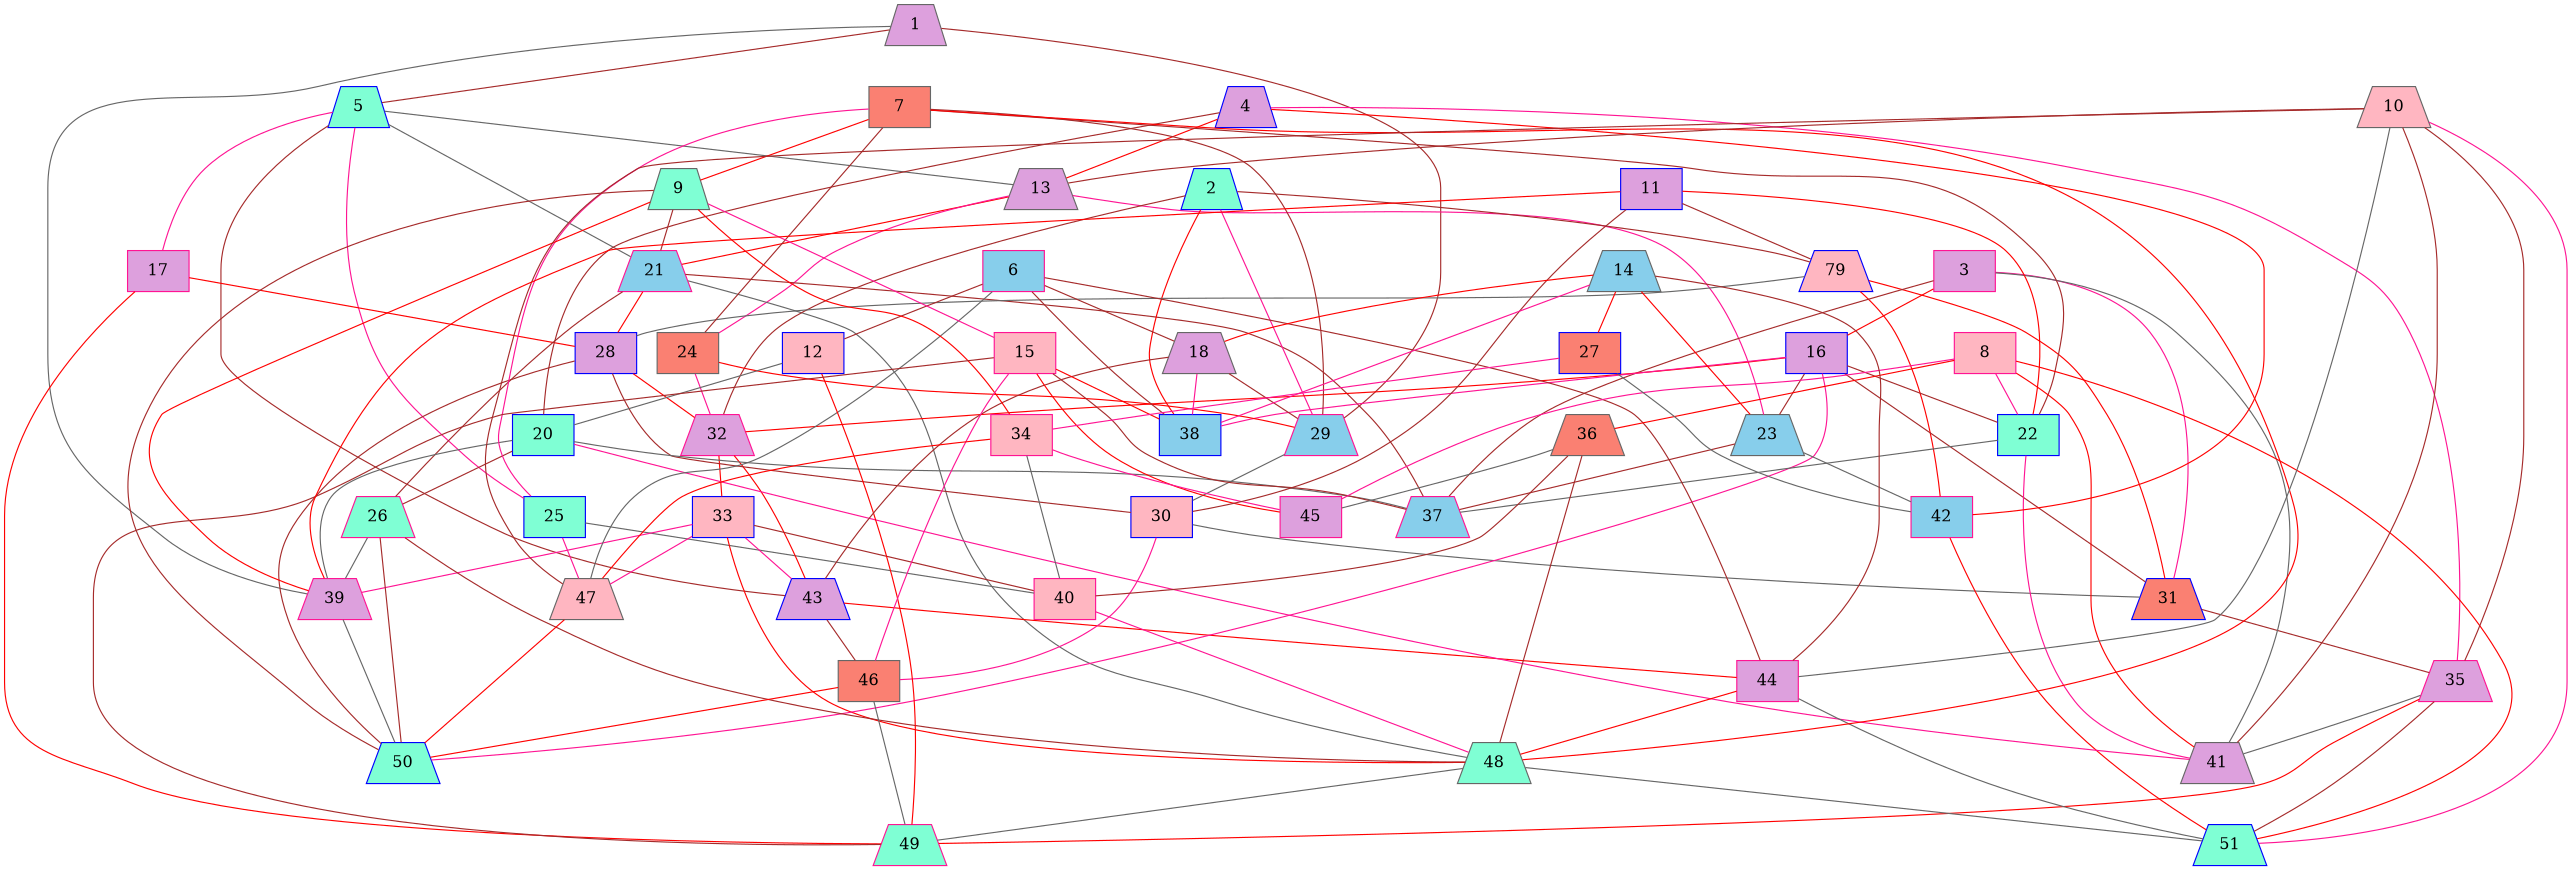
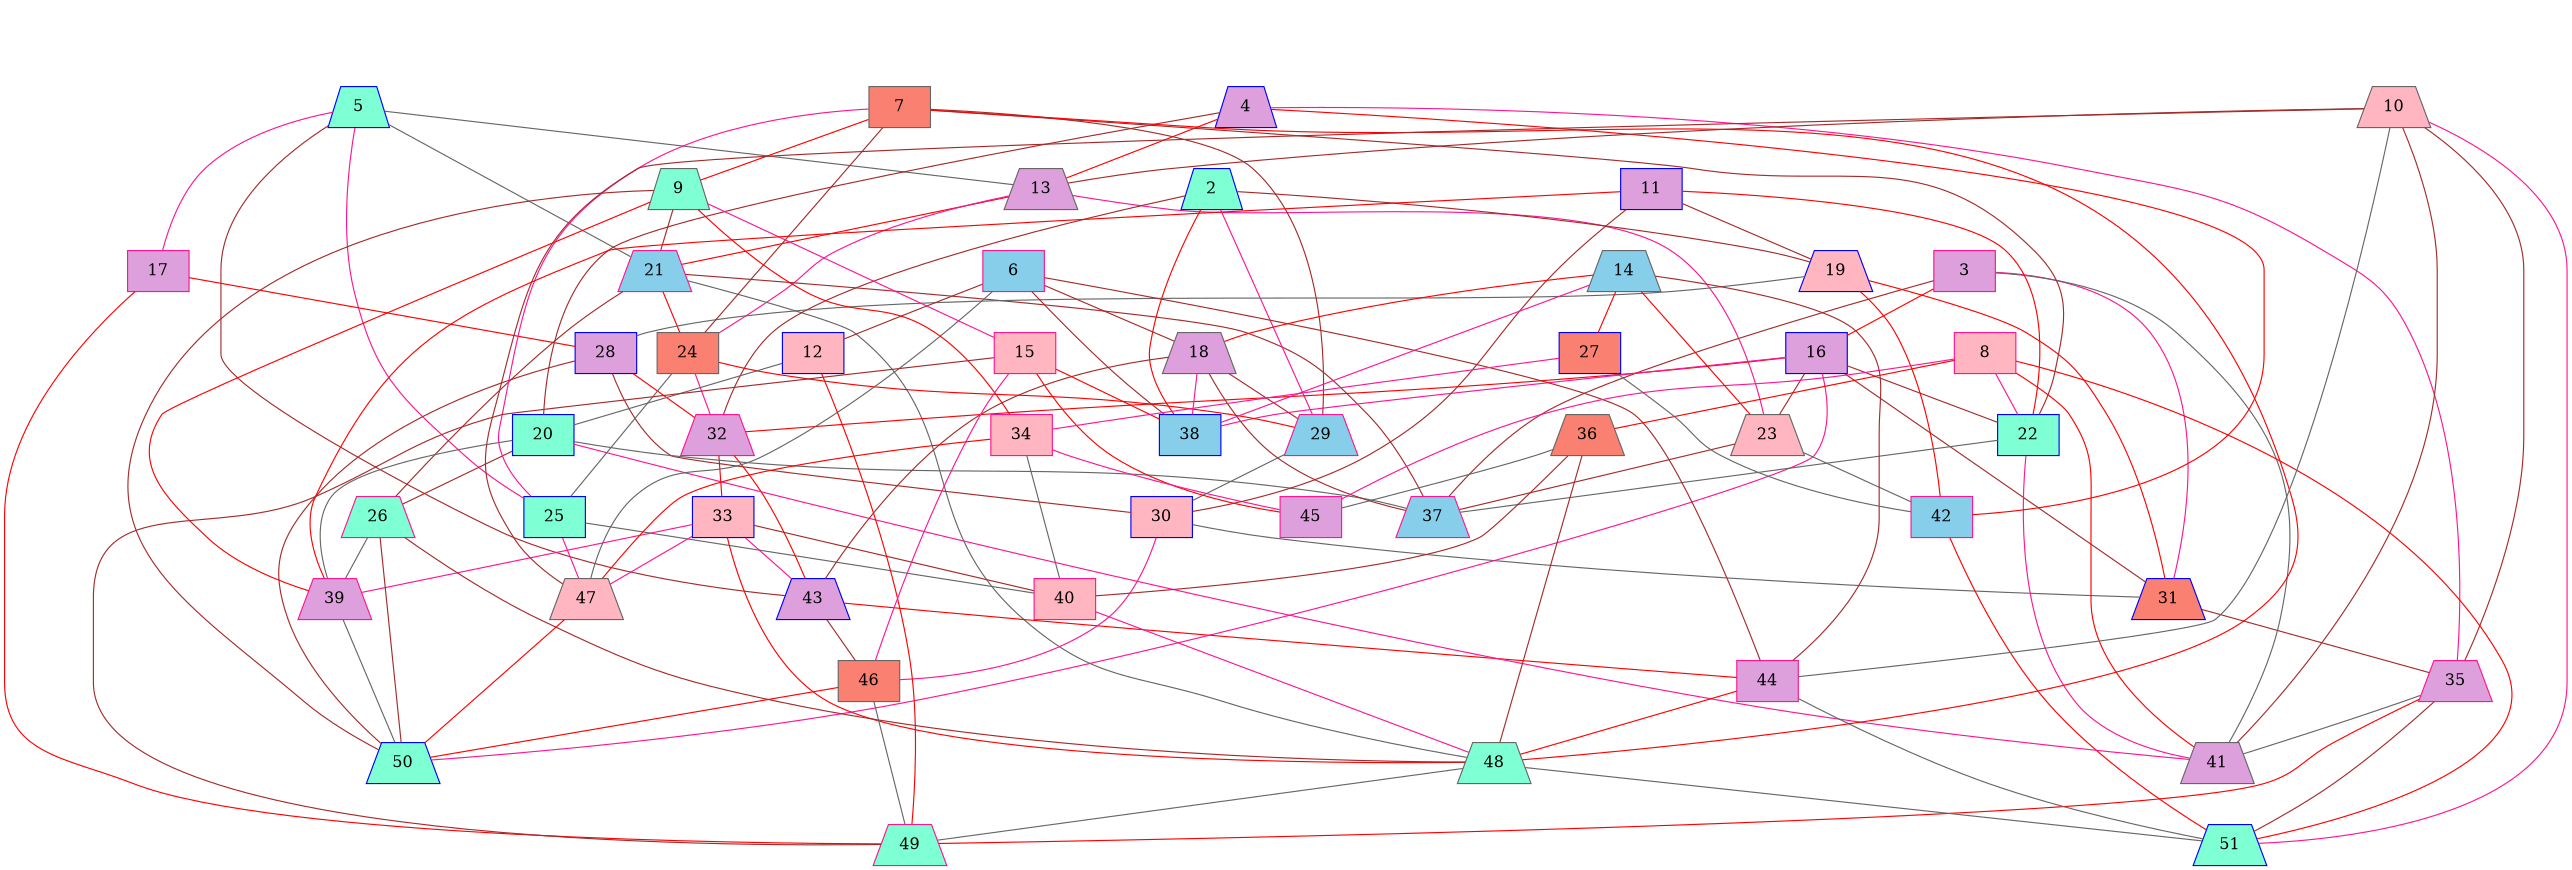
node "1": removed
node "79": label "79" -> "19"
edge "21" -- "28": now "21" -- "24"
edge "24" -- "25": added
node "23": fillcolor skyblue -> lightpink
edge "15" -- "37": now "18" -- "37"
